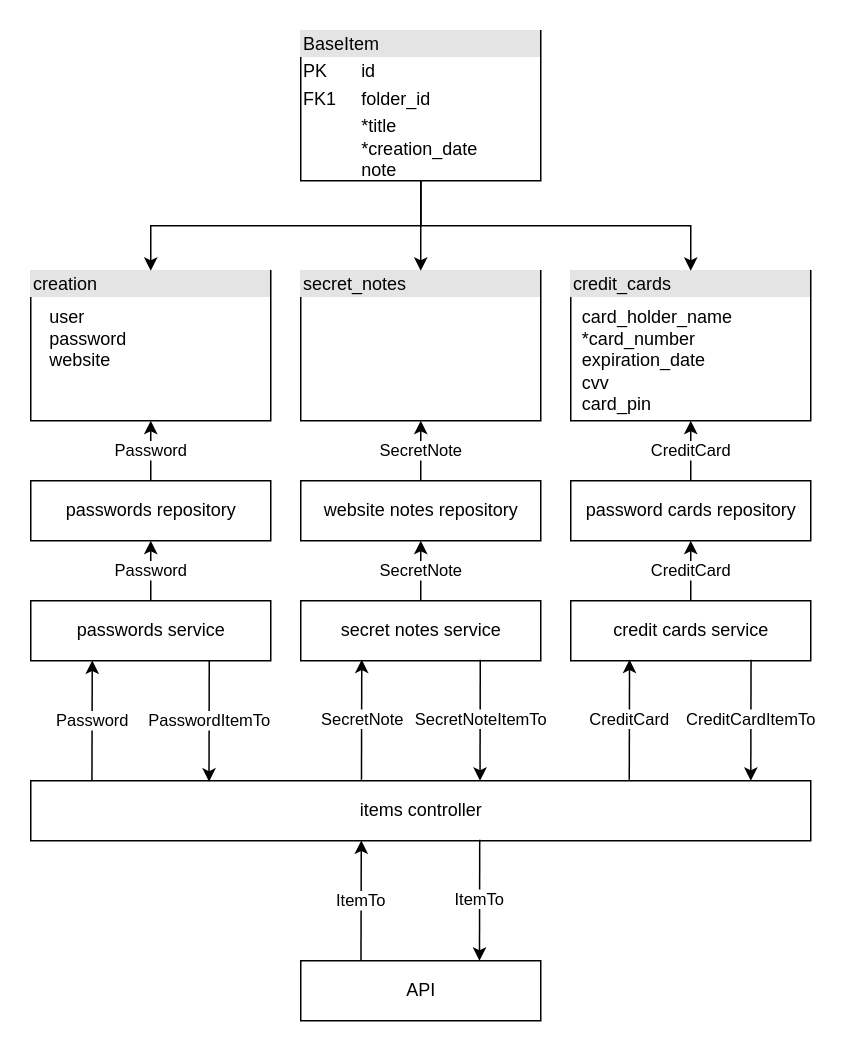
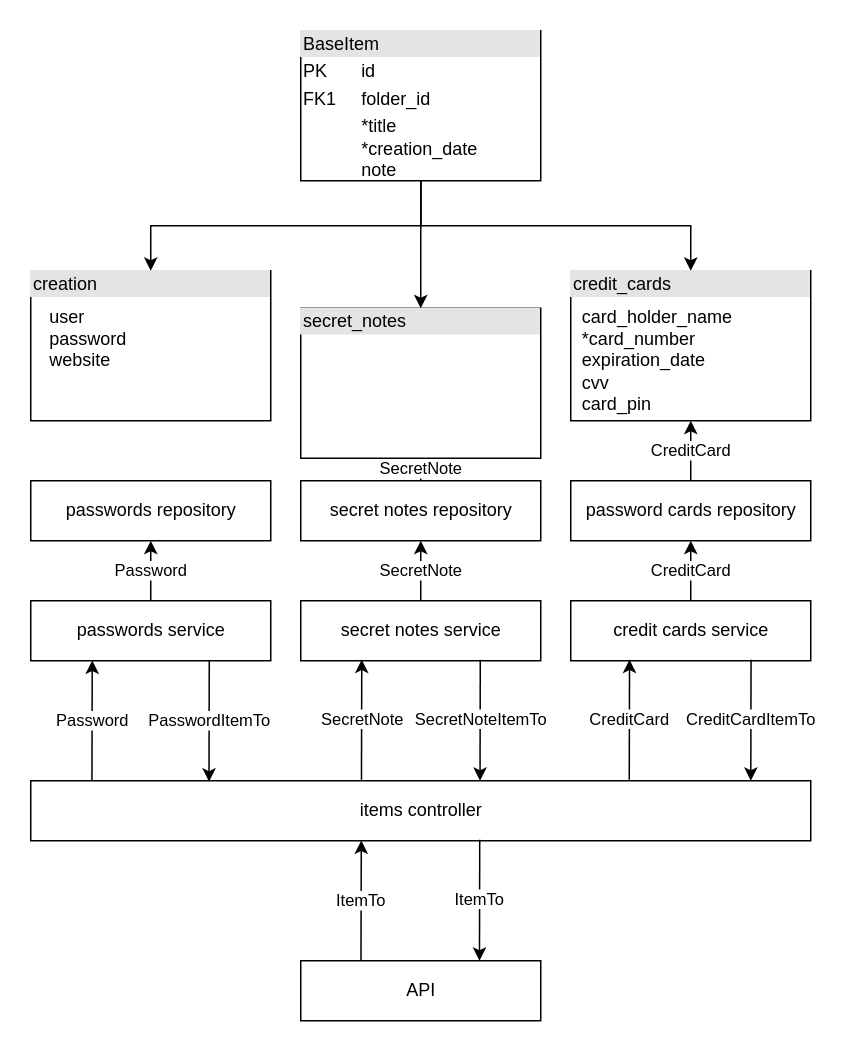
node "secret_notes": moved (421, 346) -> (421, 383)
edge "passwords repository" -> "creation user password website": removed, label "Password"
node "website notes repository": label "website notes repository" -> "secret notes repository"
